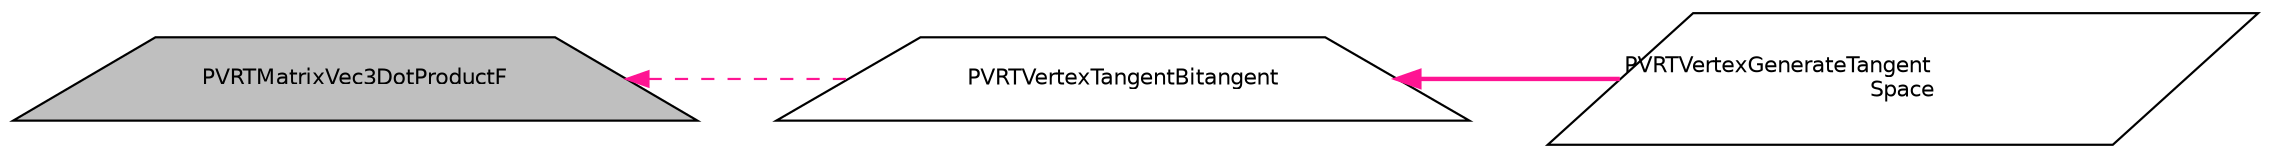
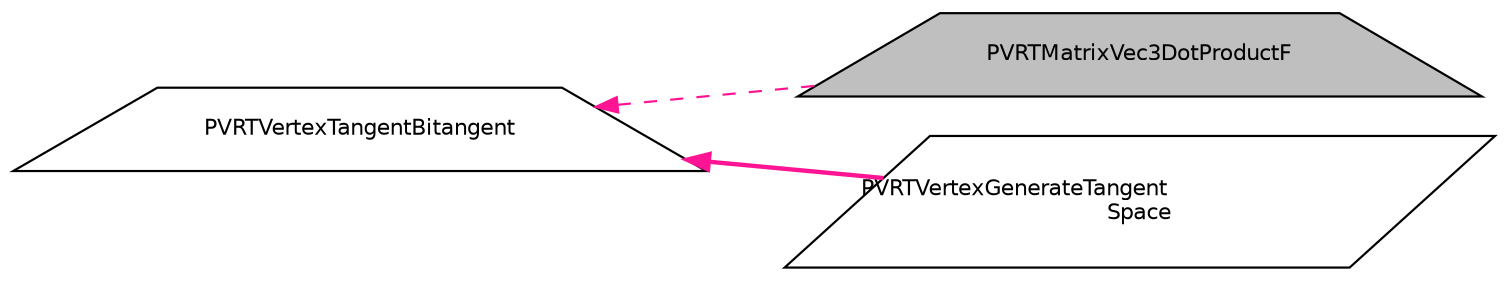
edge "PVRTVertexTangentBitangent" -> "PVRTMatrixVec3DotProductF": reversed
